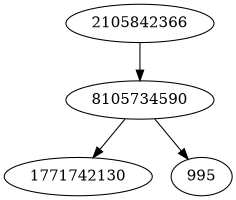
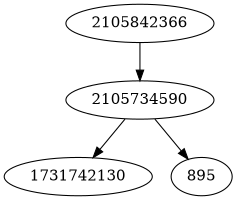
node "8105734590": label "8105734590" -> "2105734590"
node "1771742130": label "1771742130" -> "1731742130"
node "995": label "995" -> "895"
